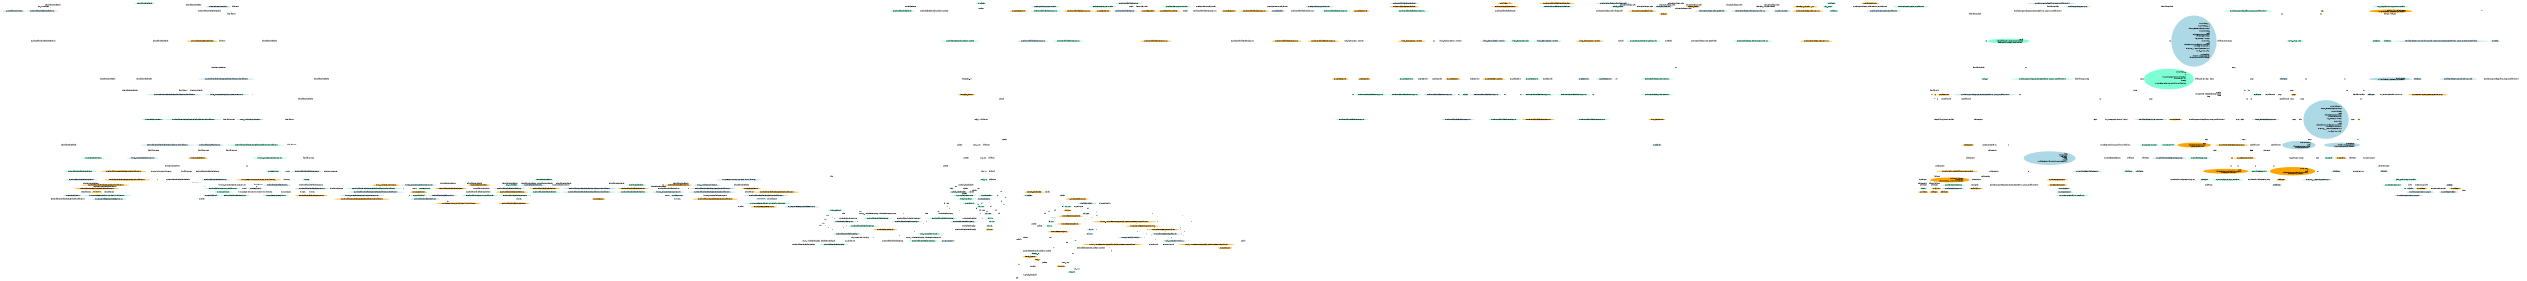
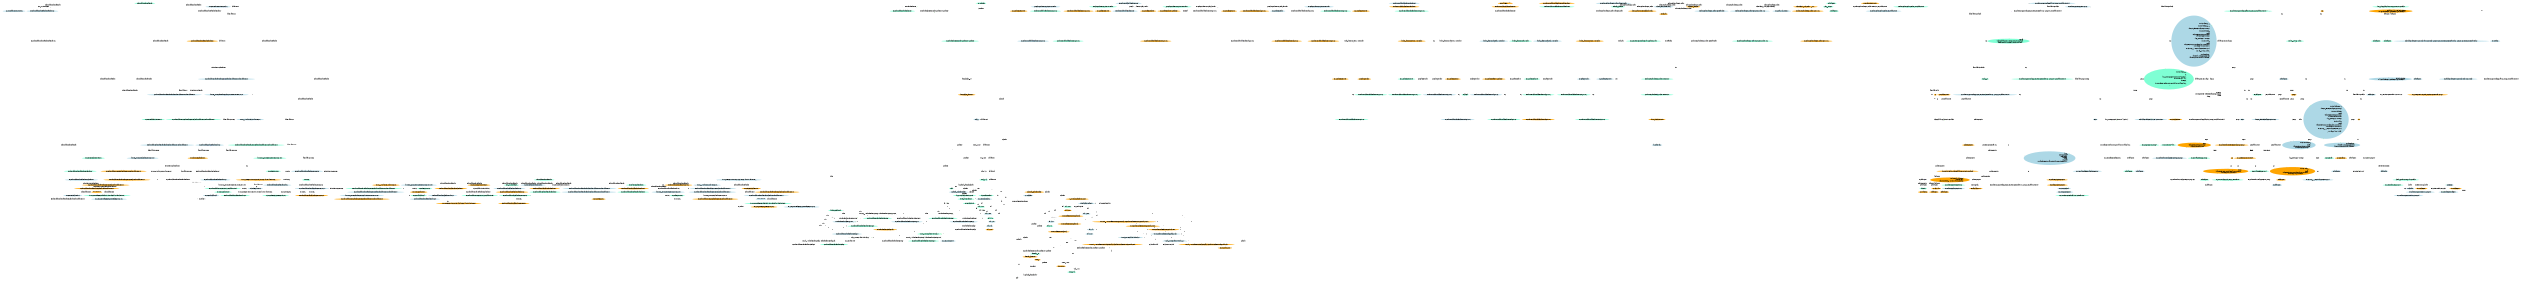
node "return Resources.DateExtensions_FutureDate_not_yet;": added
